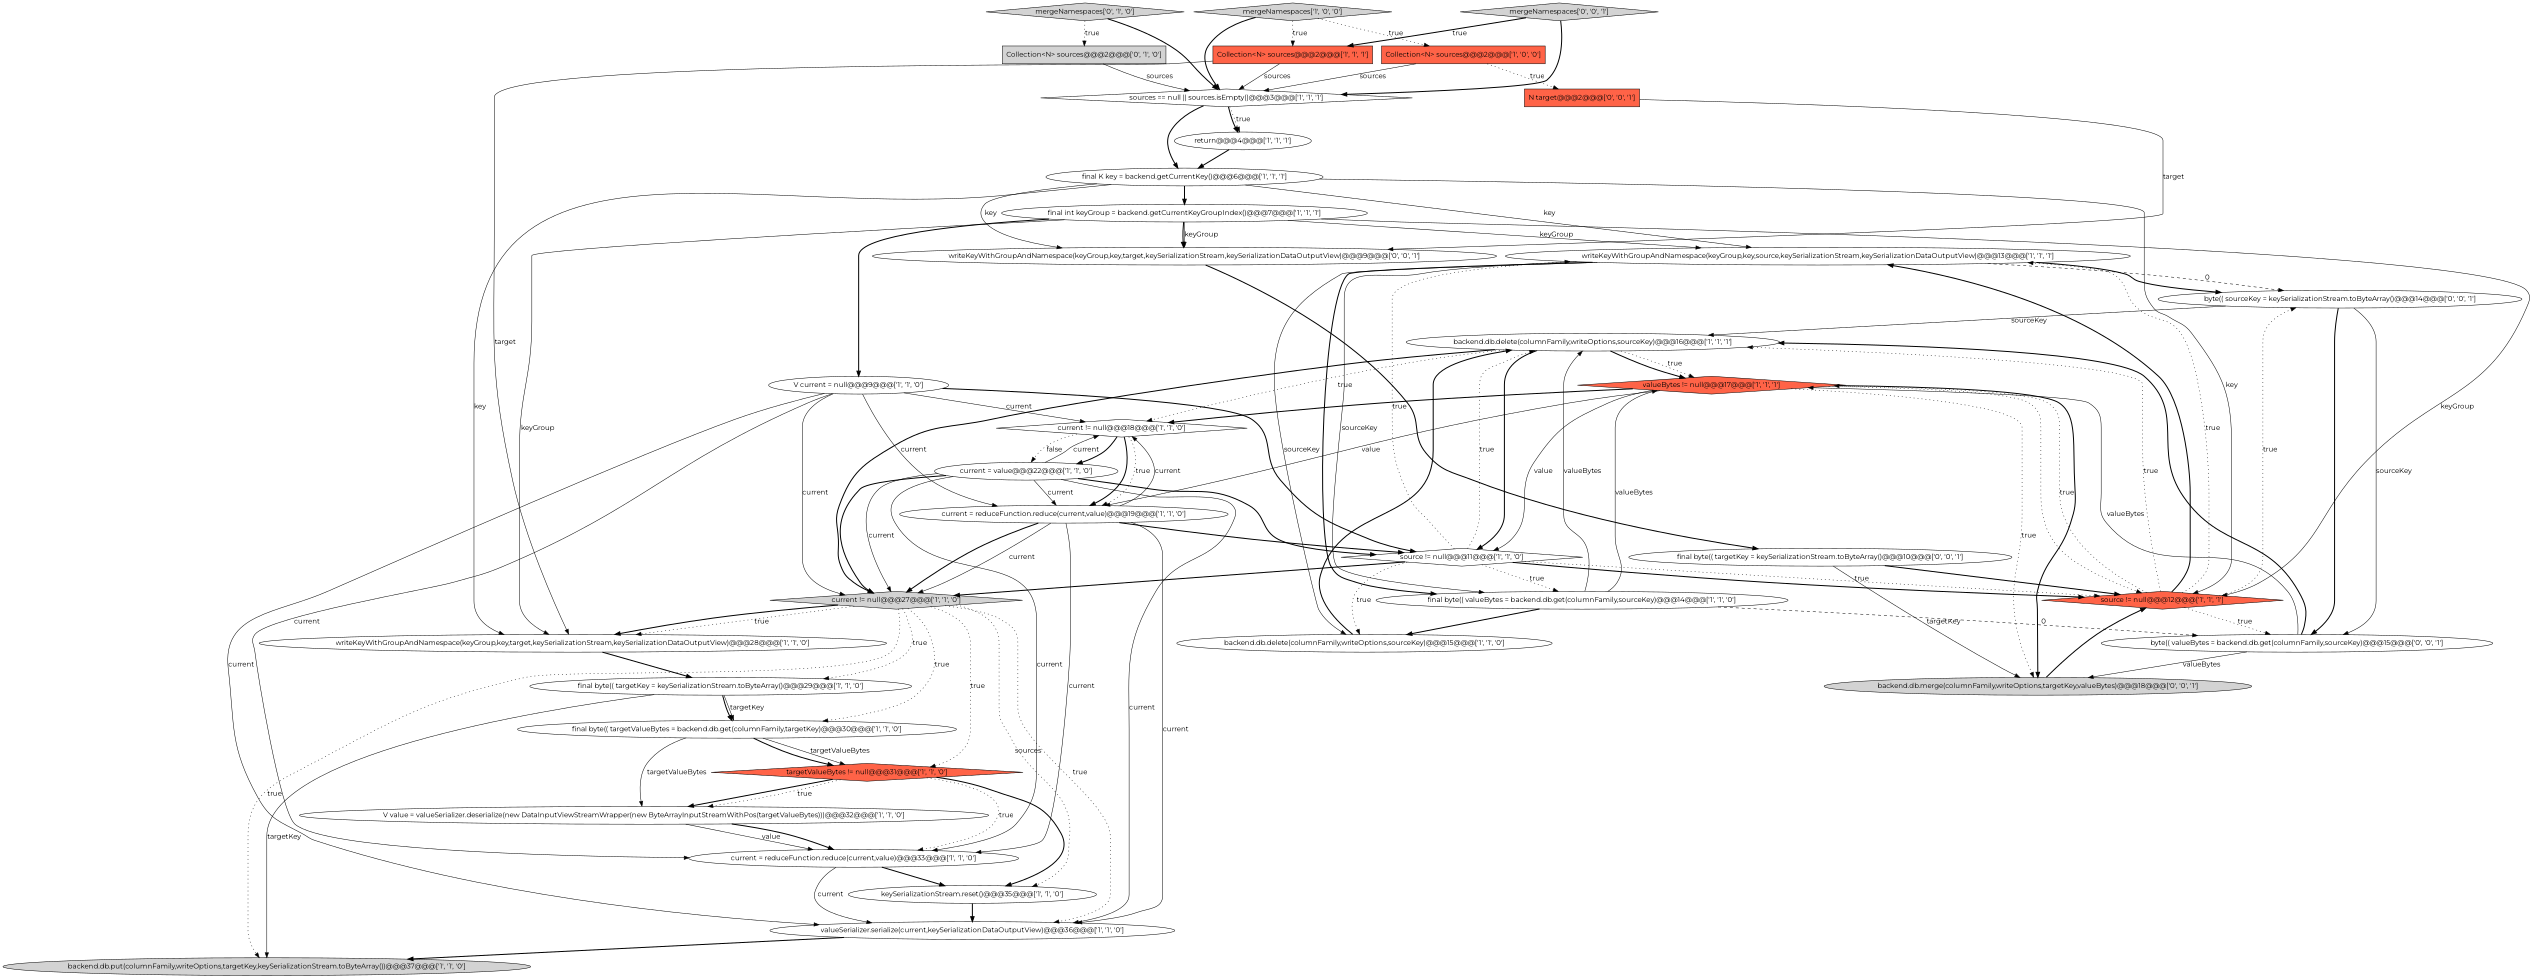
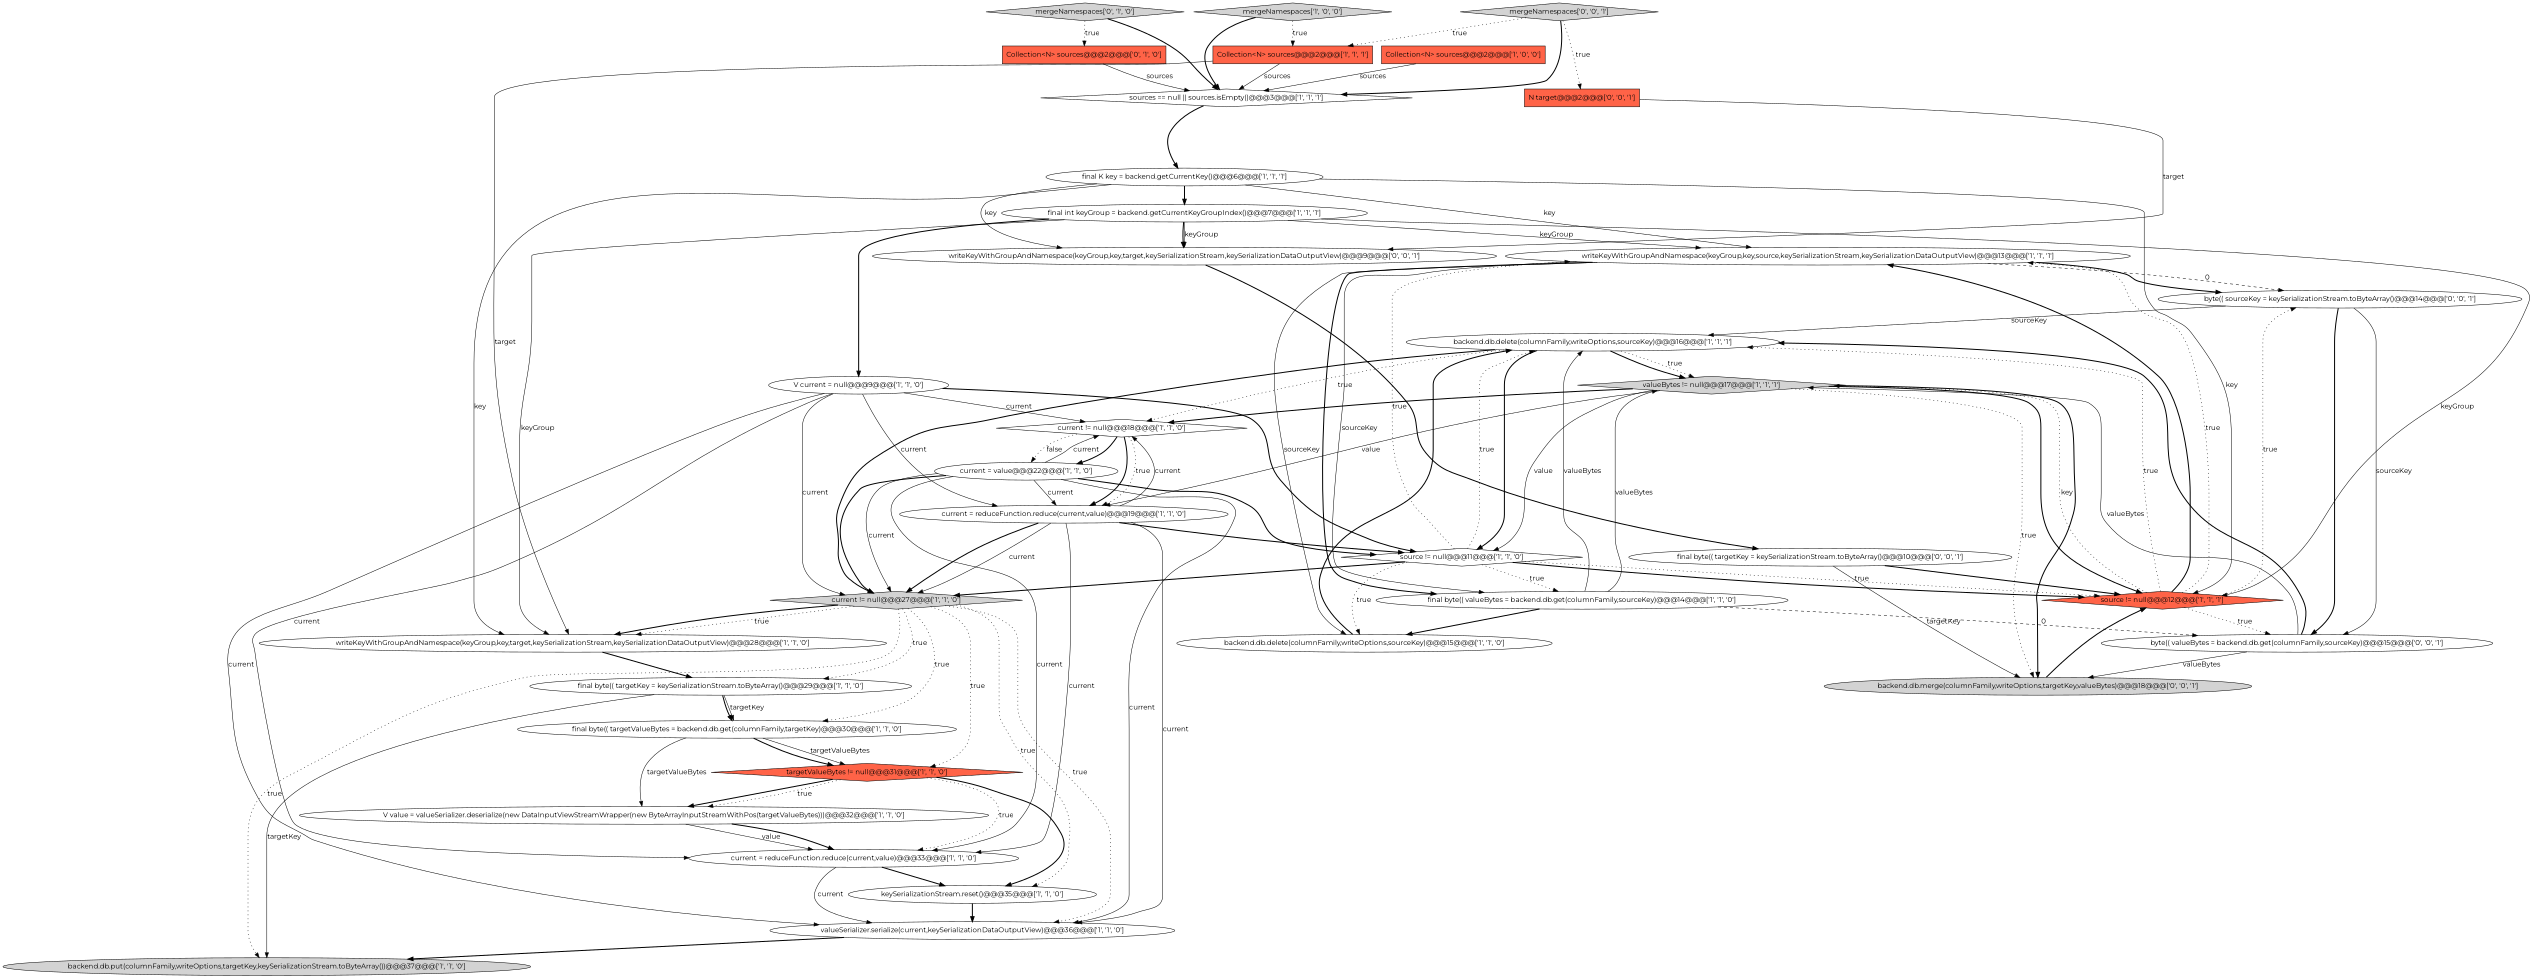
edge "mergeNamespaces['1', '0', '0']" -> "Collection<N> sources@@@2@@@['1', '0', '0']": removed, label "true"
edge "mergeNamespaces['0', '0', '1']" -> "Collection<N> sources@@@2@@@['1', '1', '1']": style bold -> dotted
node "Collection<N> sources@@@2@@@['0', '1', '0']": fillcolor lightgray -> tomato
edge "Collection<N> sources@@@2@@@['1', '0', '0']" -> "N target@@@2@@@['0', '0', '1']": now "mergeNamespaces['0', '0', '1']" -> "N target@@@2@@@['0', '0', '1']"
node "return@@@4@@@['1', '1', '1']": removed
node "valueBytes != null@@@17@@@['1', '1', '1']": fillcolor tomato -> lightgray
edge "valueBytes != null@@@17@@@['1', '1', '1']" -> "source != null@@@12@@@['1', '1', '1']": style dotted -> bold
edge "source != null@@@12@@@['1', '1', '1']" -> "valueBytes != null@@@17@@@['1', '1', '1']": label "true" -> "key"
edge "current != null@@@27@@@['1', '1', '0']" -> "keySerializationStream.reset()@@@35@@@['1', '1', '0']": label "sources" -> "true"
